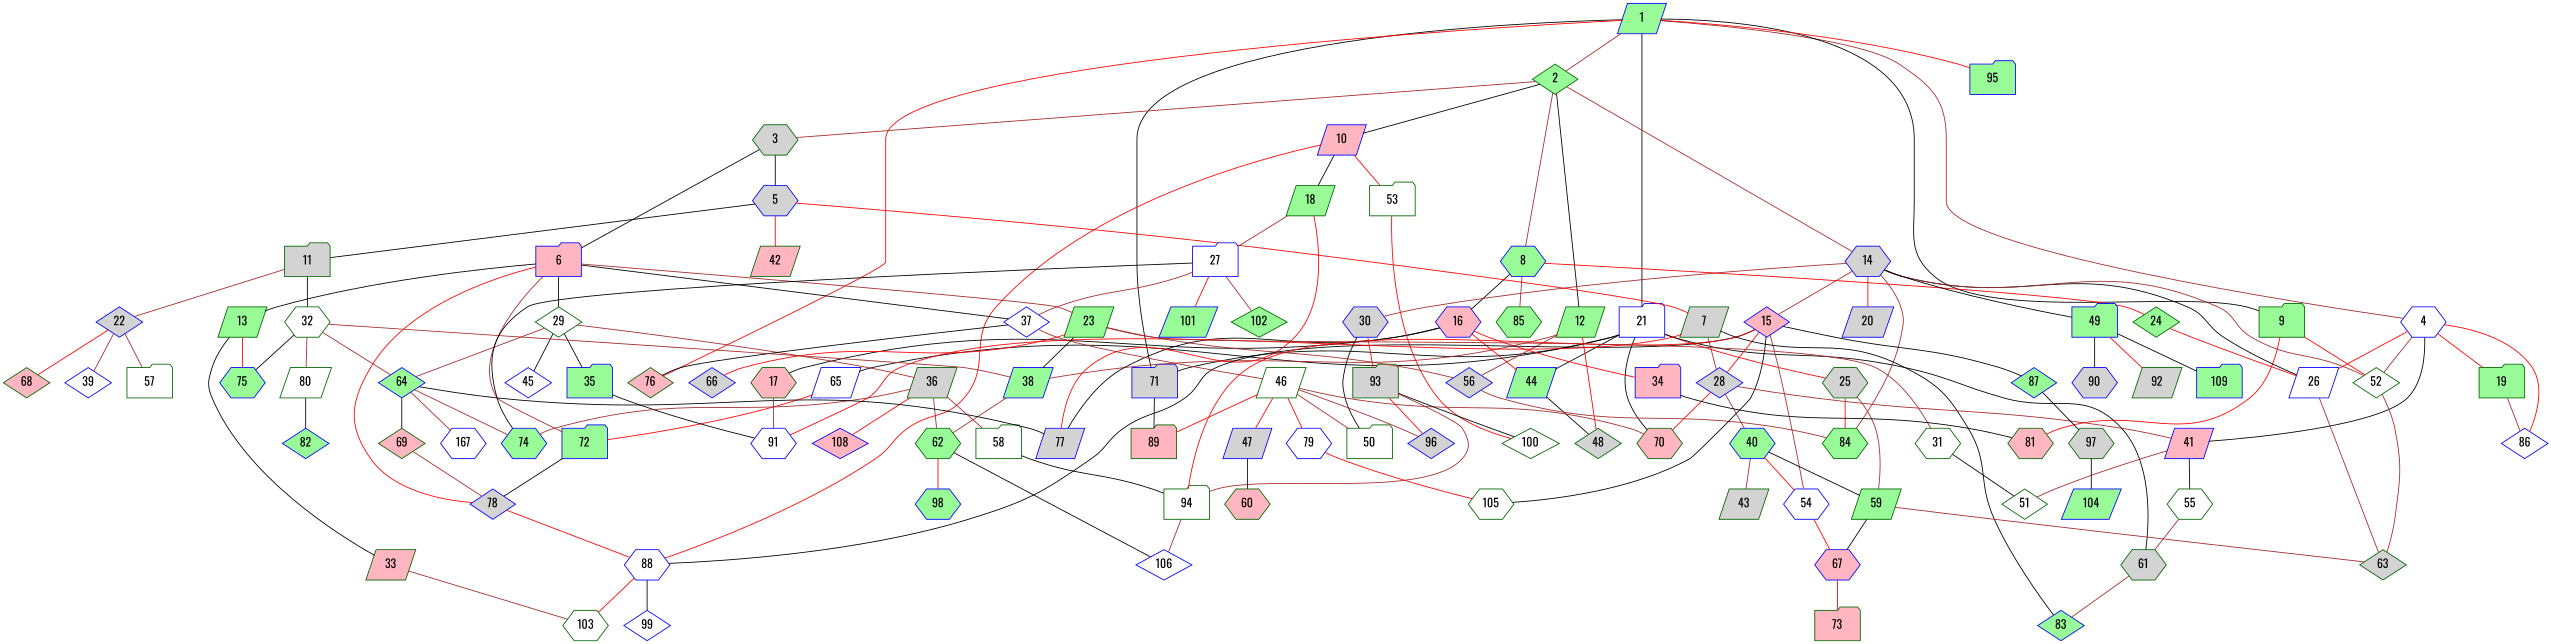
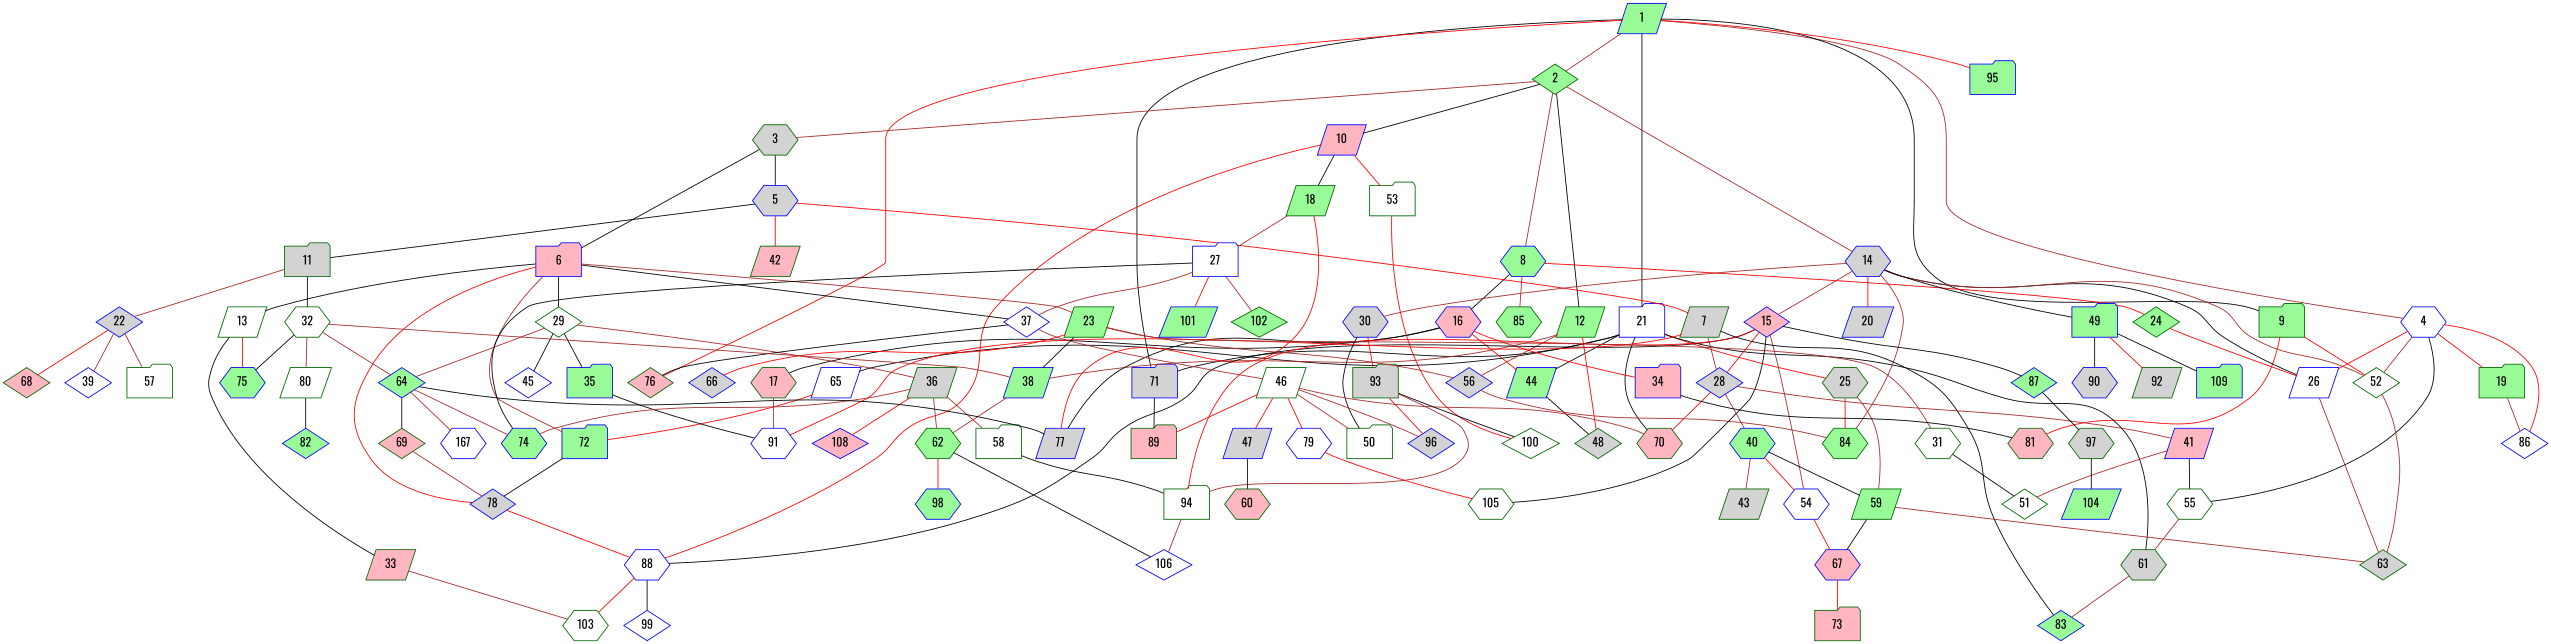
node "13": fillcolor palegreen -> white
edge "4" -- "41": now "4" -- "55"
